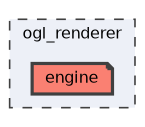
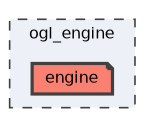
cluster "ogl_renderer": label "ogl_renderer" -> "ogl_engine"
